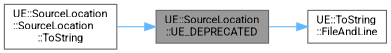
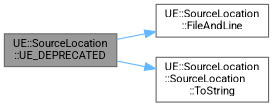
edge "UE::SourceLocation ::SourceLocation ::ToString" -> "UE::SourceLocation ::UE_DEPRECATED": reversed
node "UE::ToString ::FileAndLine": label "UE::ToString ::FileAndLine" -> "UE::SourceLocation ::FileAndLine"
